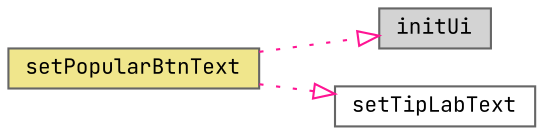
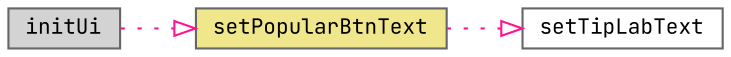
edge "setPopularBtnText" -> "initUi": reversed
